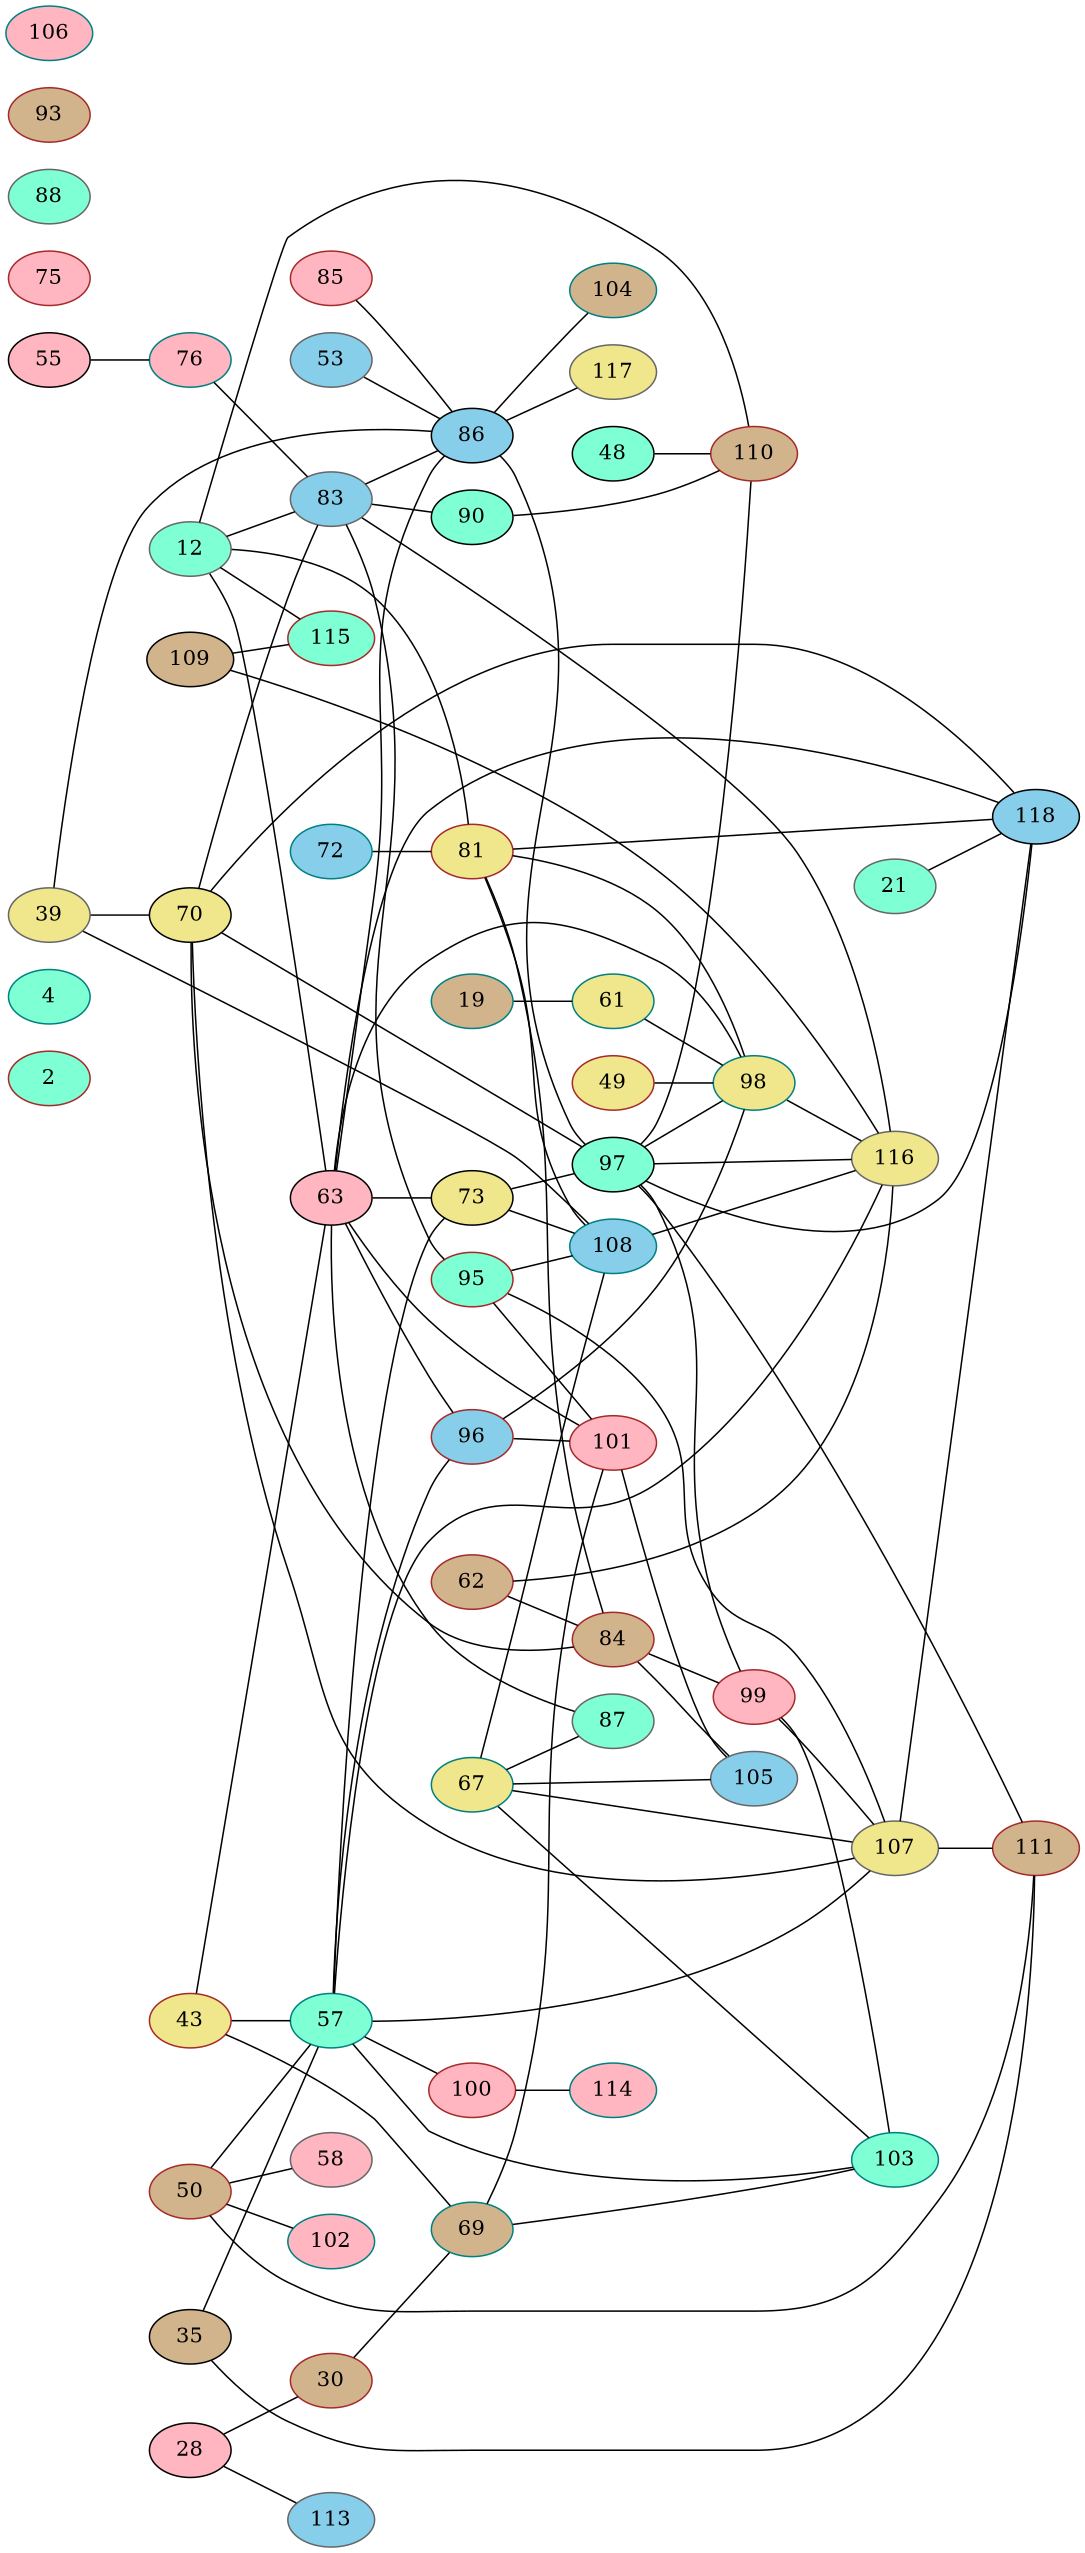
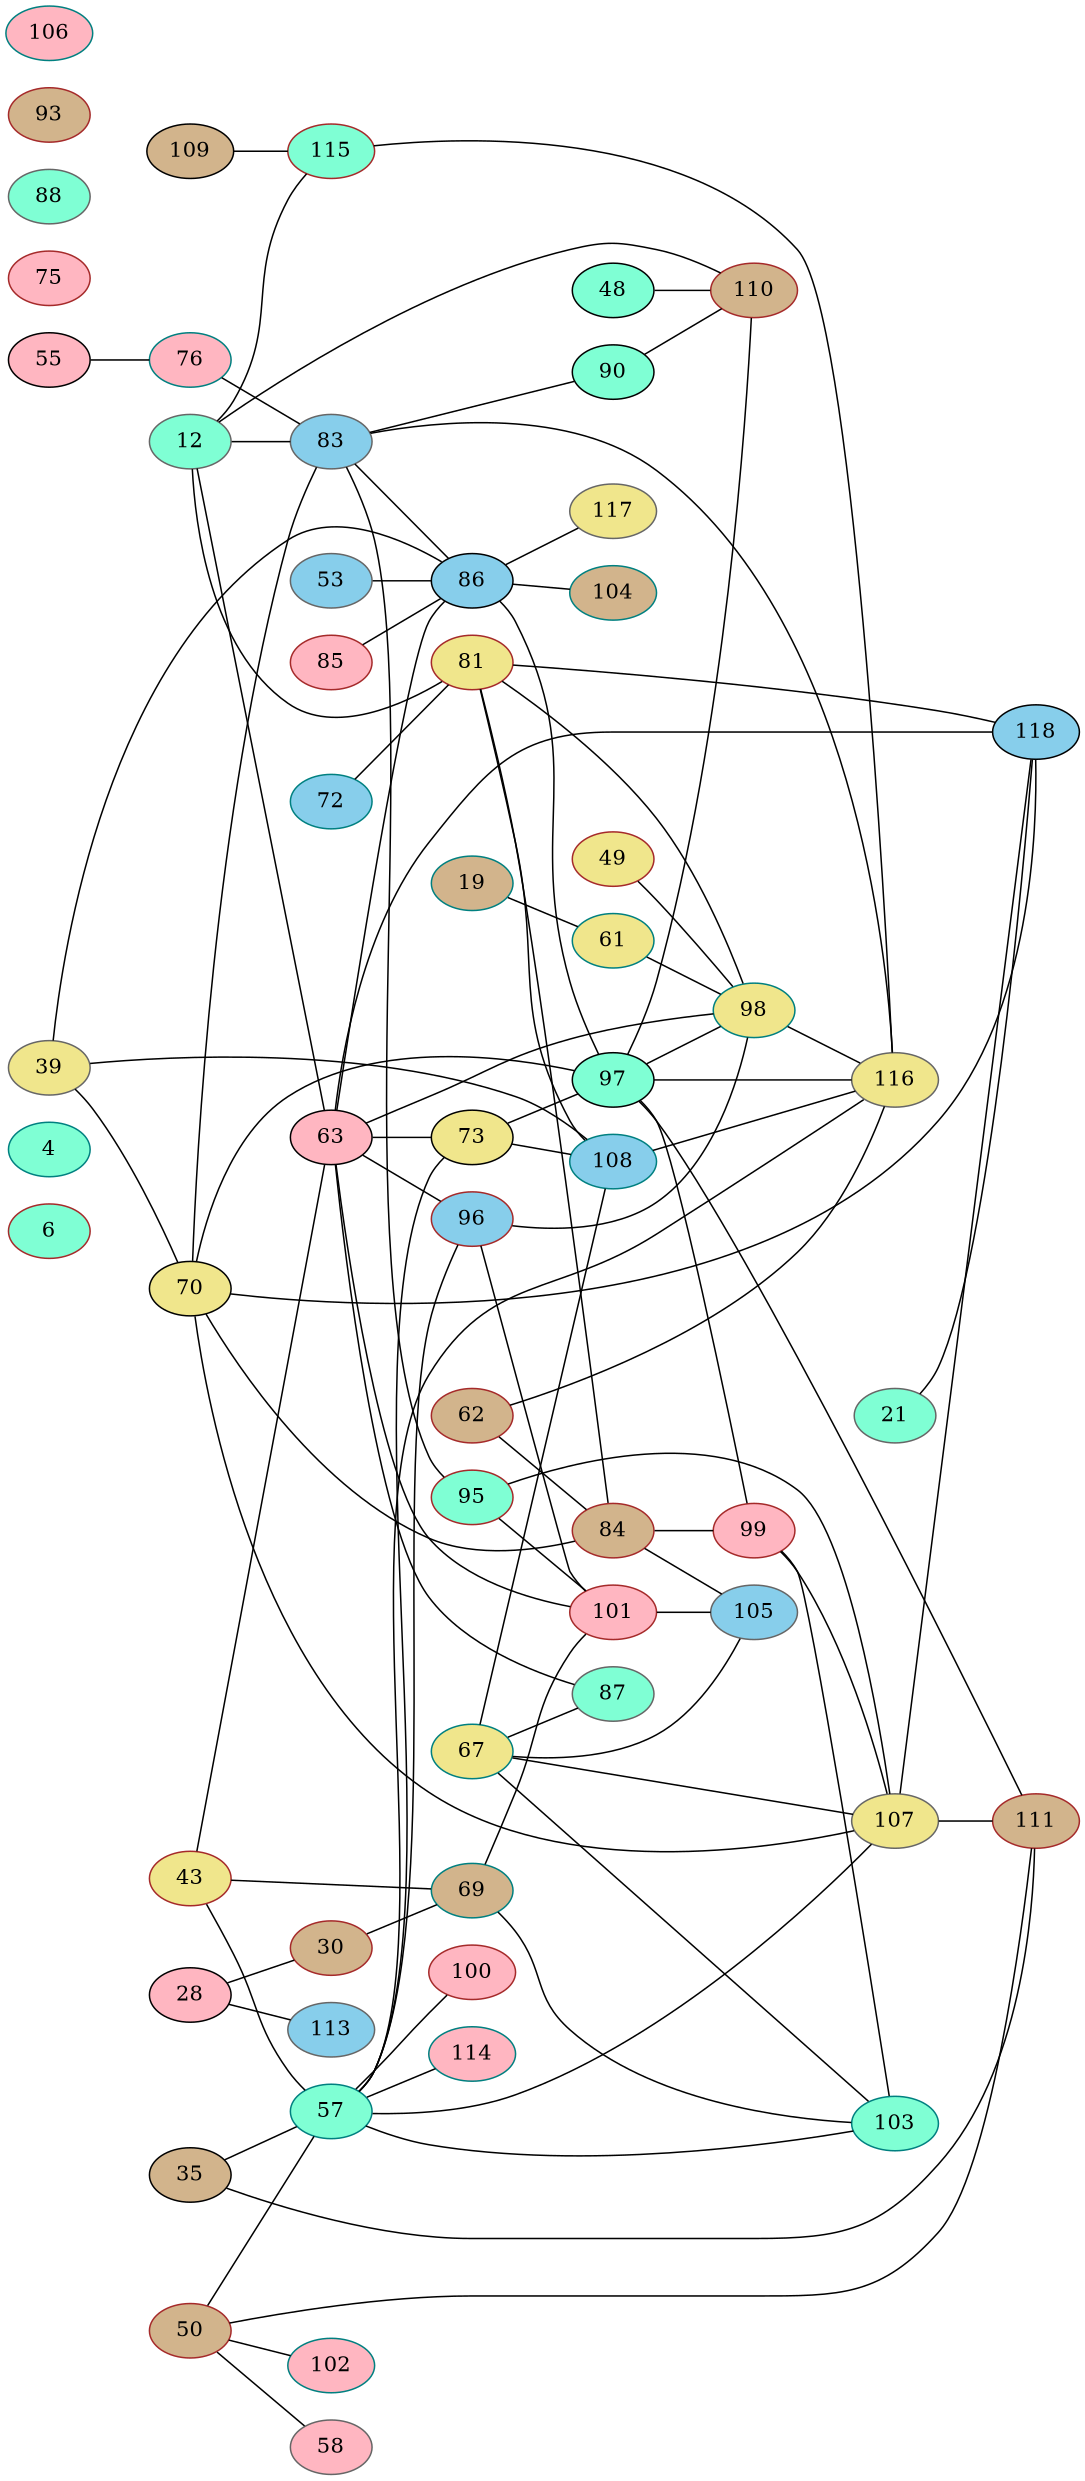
edge "109" -- "116": now "115" -- "116"
node "2": label "2" -> "6"
edge "118" -- "97": removed
edge "108" -- "95": removed
edge "100" -- "114": now "57" -- "114"
